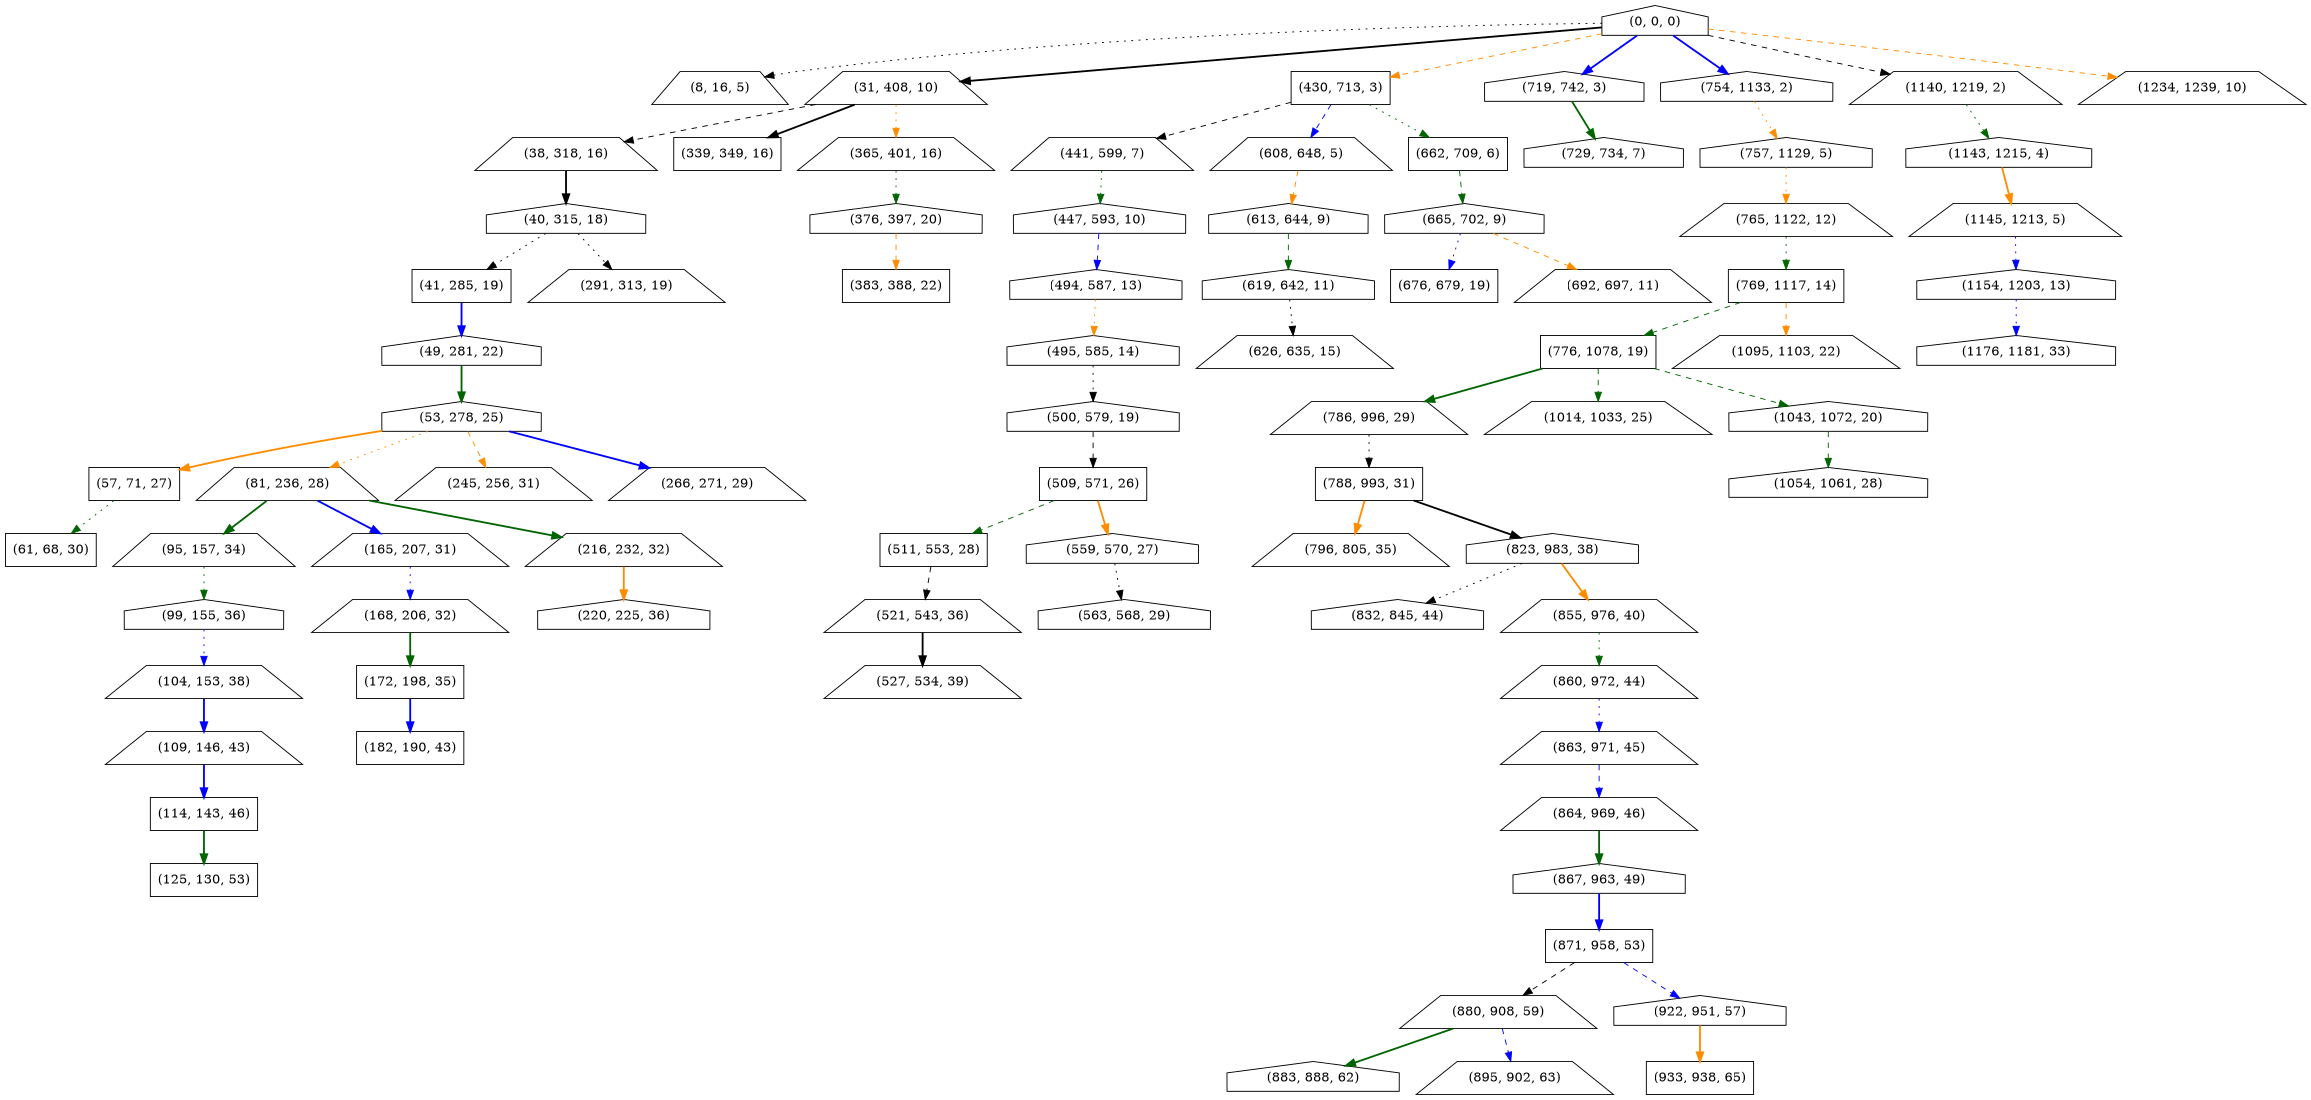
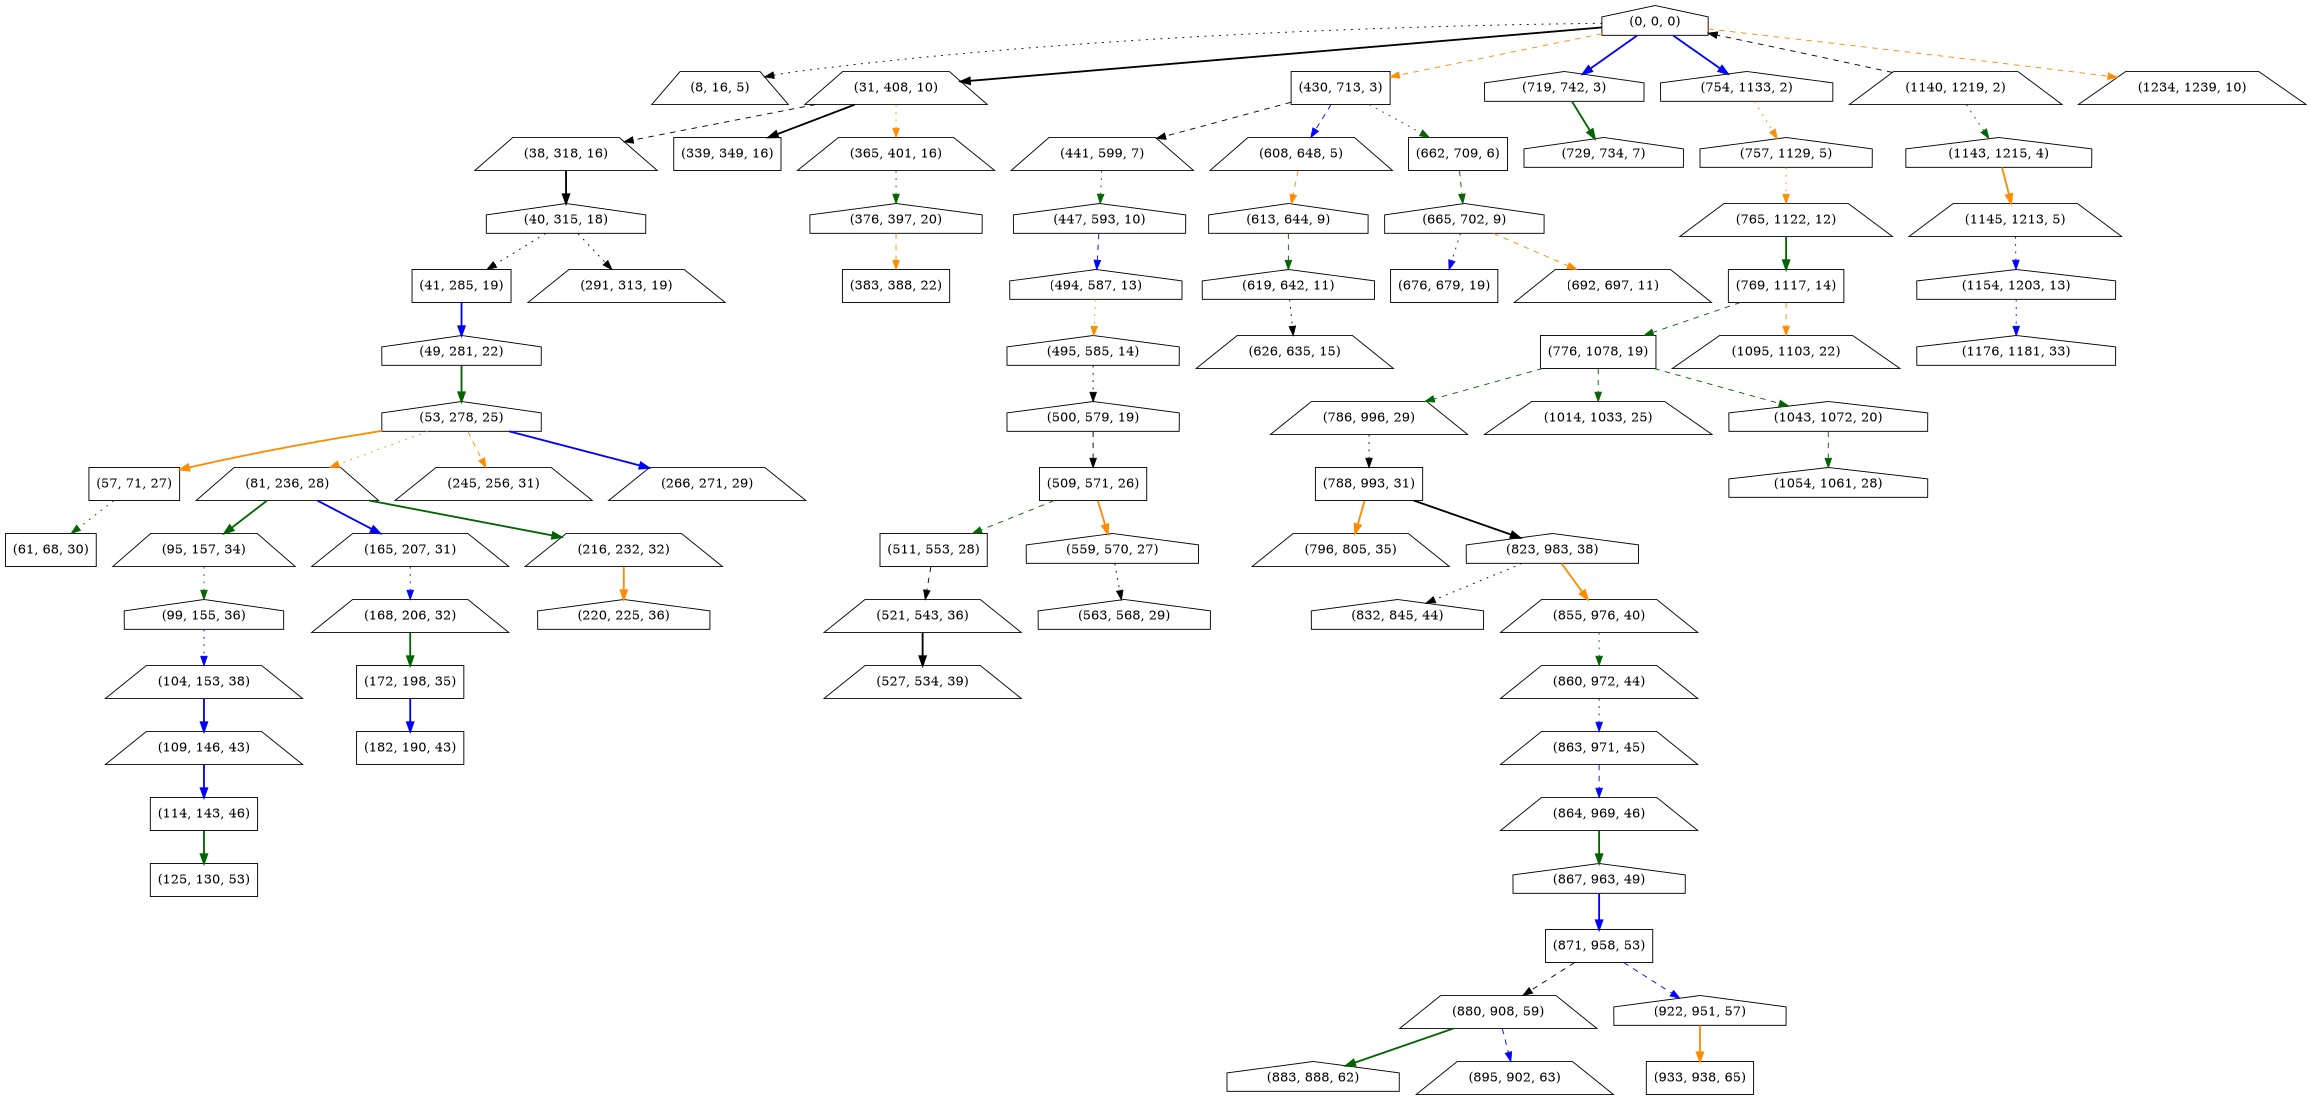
edge "(0, 0, 0)" -> "(1140, 1219, 2)": reversed
edge "(765, 1122, 12)" -> "(769, 1117, 14)": style dotted -> bold
edge "(776, 1078, 19)" -> "(786, 996, 29)": style bold -> dashed
